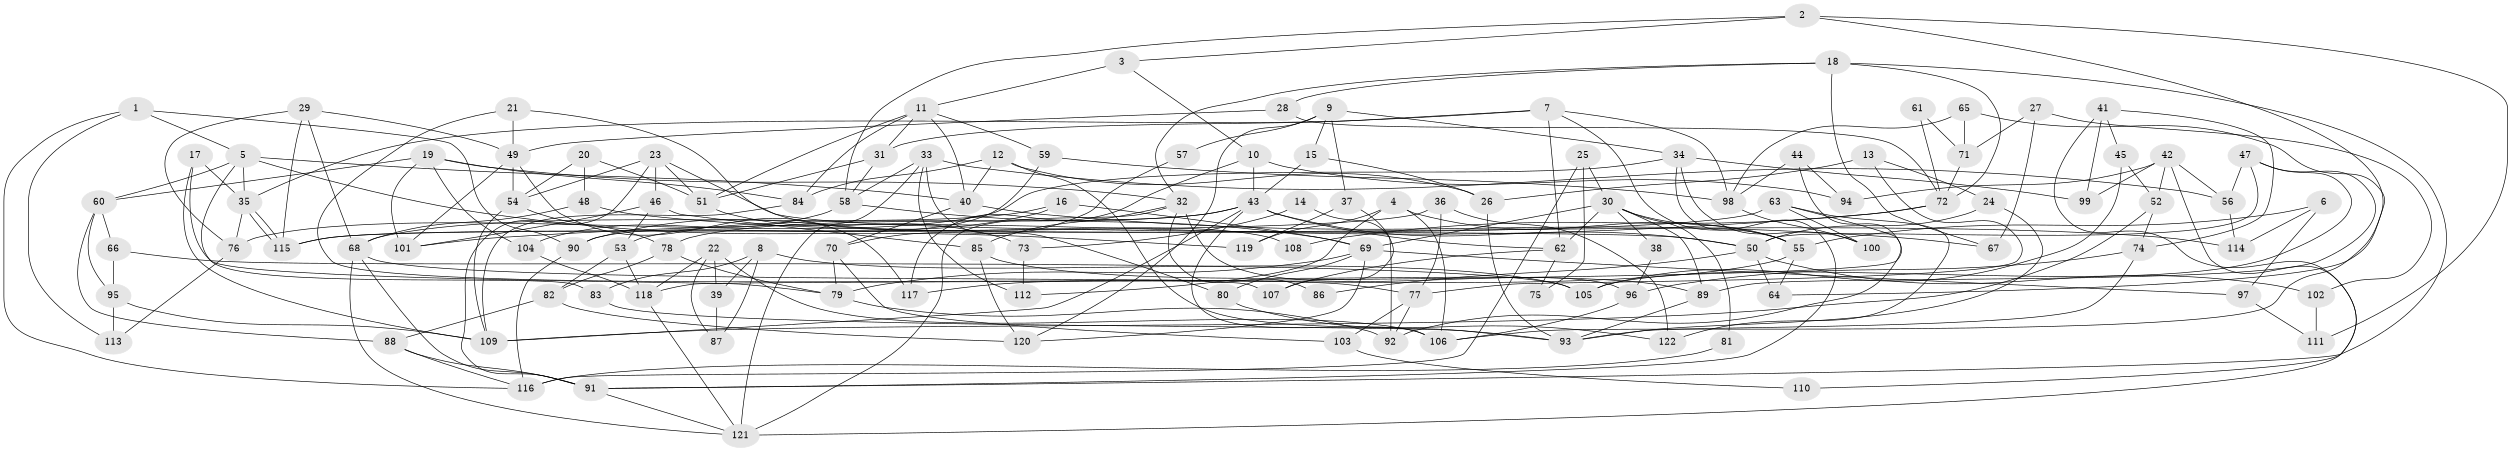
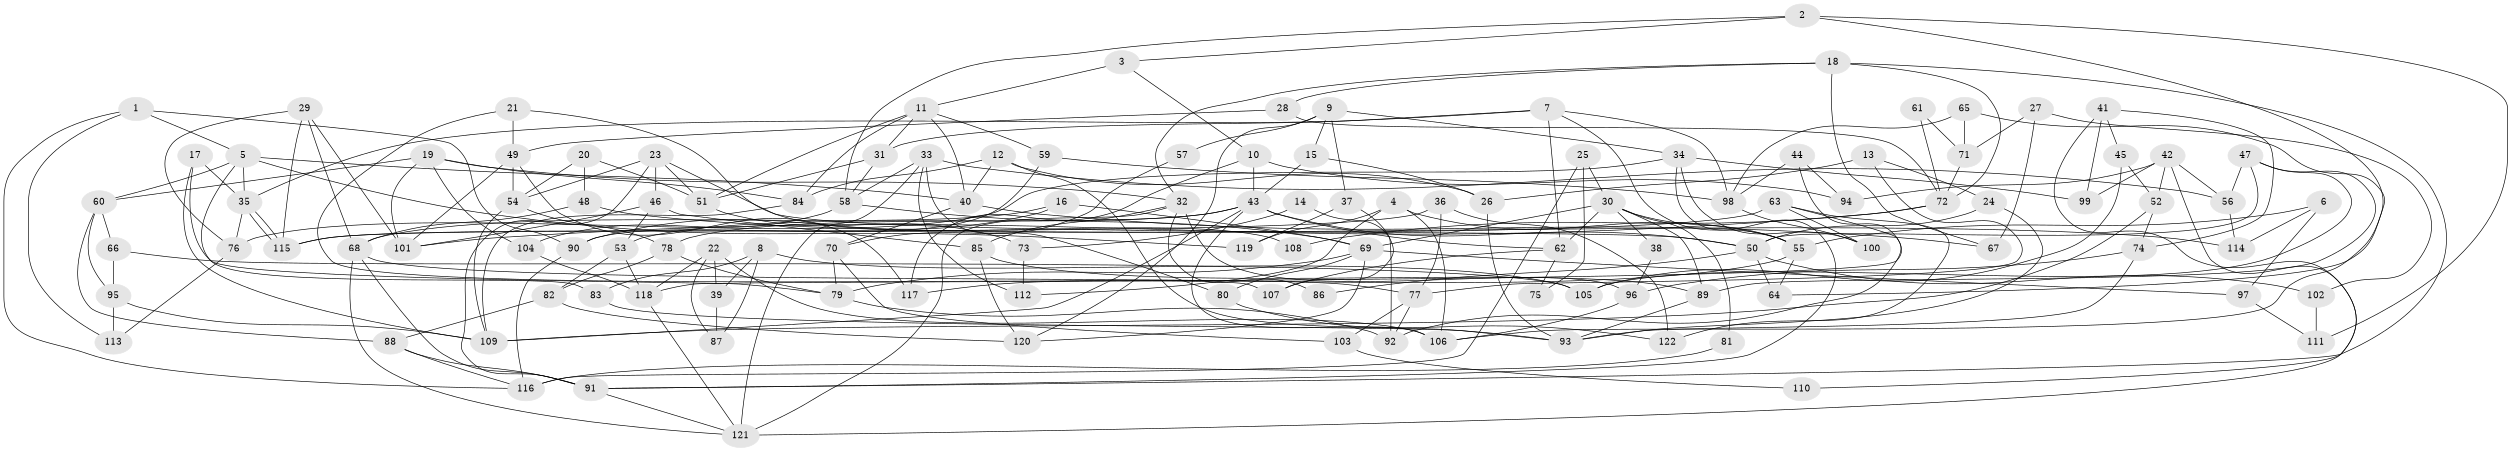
edge "29" -- "49": now "29" -- "101"
